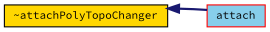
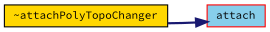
edge "attach" -> "~attachPolyTopoChanger": reversed
